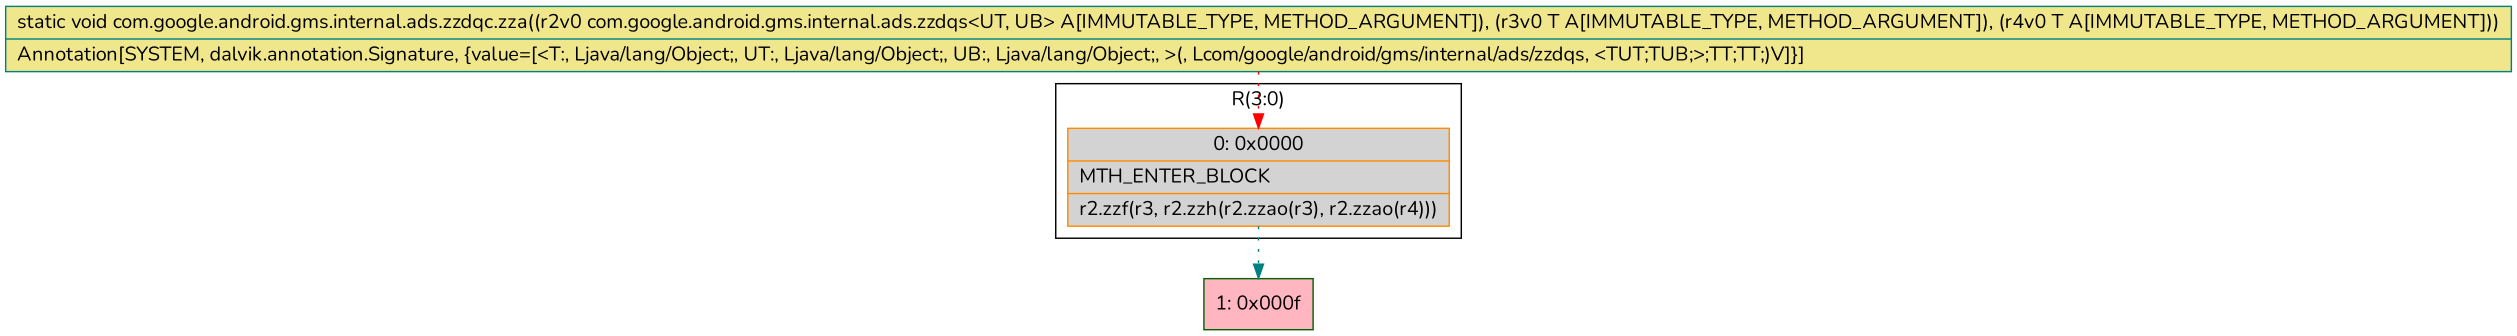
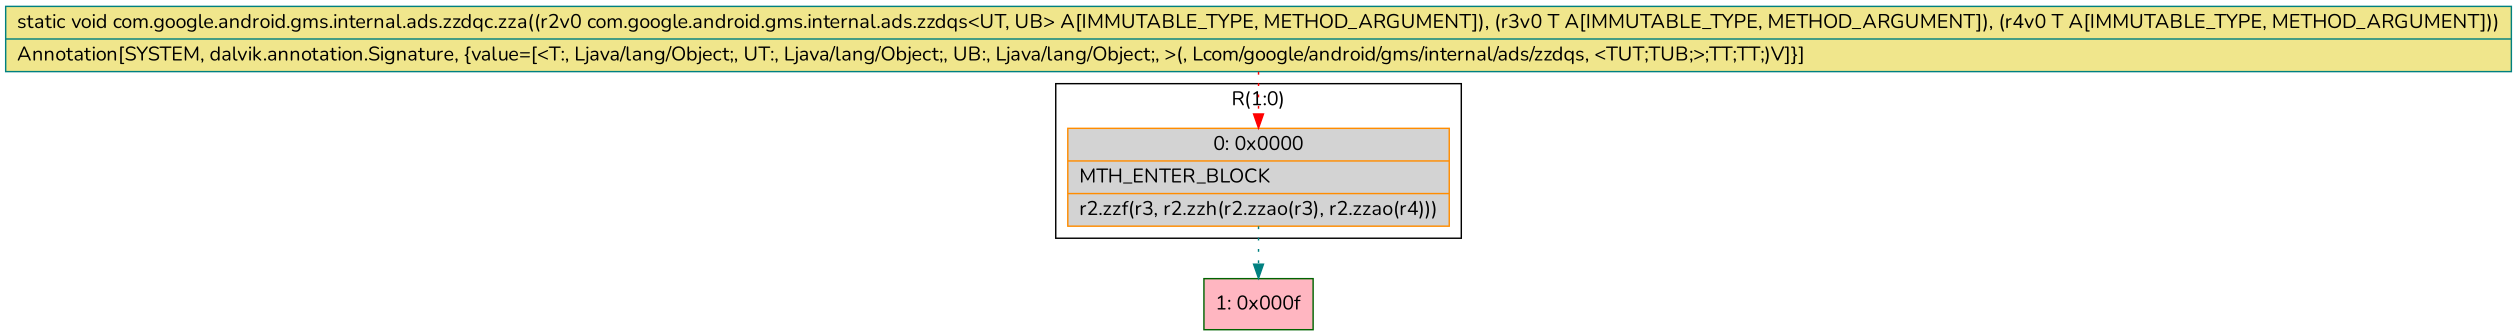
cluster "R(3:0)": label "R(3:0)" -> "R(1:0)"
